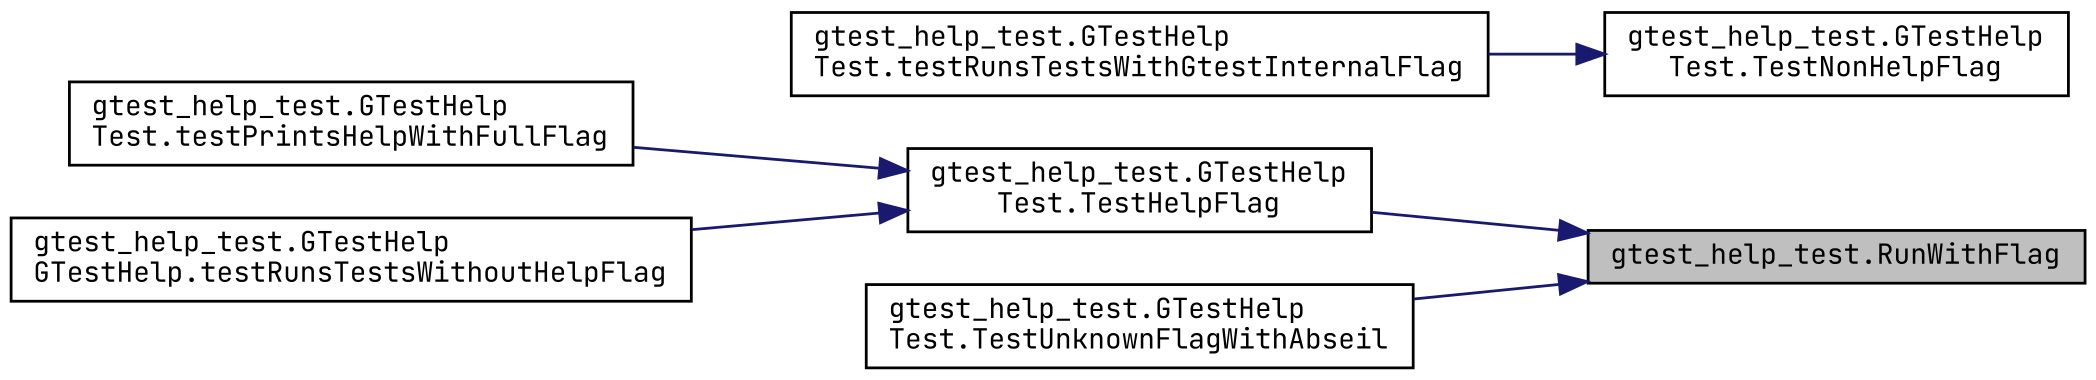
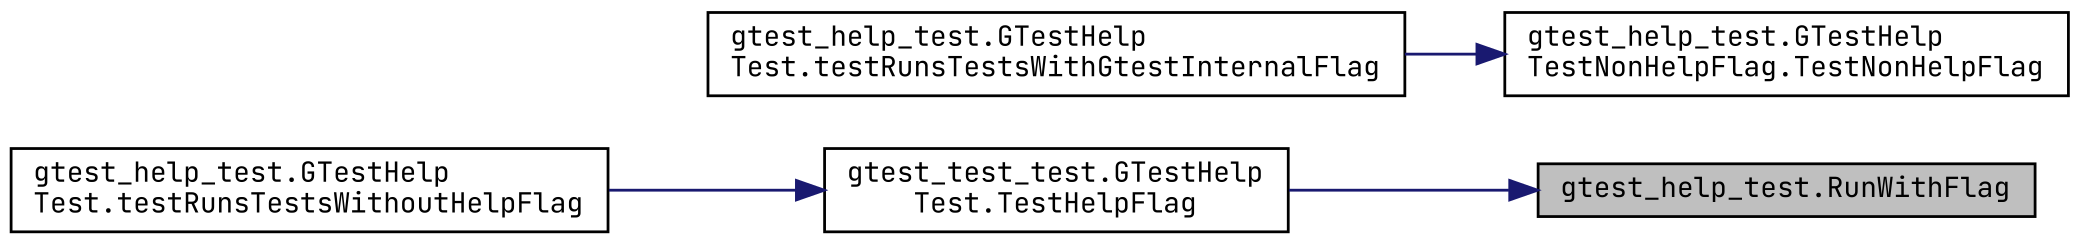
node "gtest_help_test.GTestHelp Test.TestNonHelpFlag": label "gtest_help_test.GTestHelp Test.TestNonHelpFlag" -> "gtest_help_test.GTestHelp TestNonHelpFlag.TestNonHelpFlag"
node "gtest_help_test.GTestHelp Test.testPrintsHelpWithFullFlag": removed
node "gtest_help_test.GTestHelp Test.TestHelpFlag": label "gtest_help_test.GTestHelp Test.TestHelpFlag" -> "gtest_test_test.GTestHelp Test.TestHelpFlag"
node "gtest_help_test.GTestHelp GTestHelp.testRunsTestsWithoutHelpFlag": label "gtest_help_test.GTestHelp GTestHelp.testRunsTestsWithoutHelpFlag" -> "gtest_help_test.GTestHelp Test.testRunsTestsWithoutHelpFlag"
node "gtest_help_test.GTestHelp Test.TestUnknownFlagWithAbseil": removed
